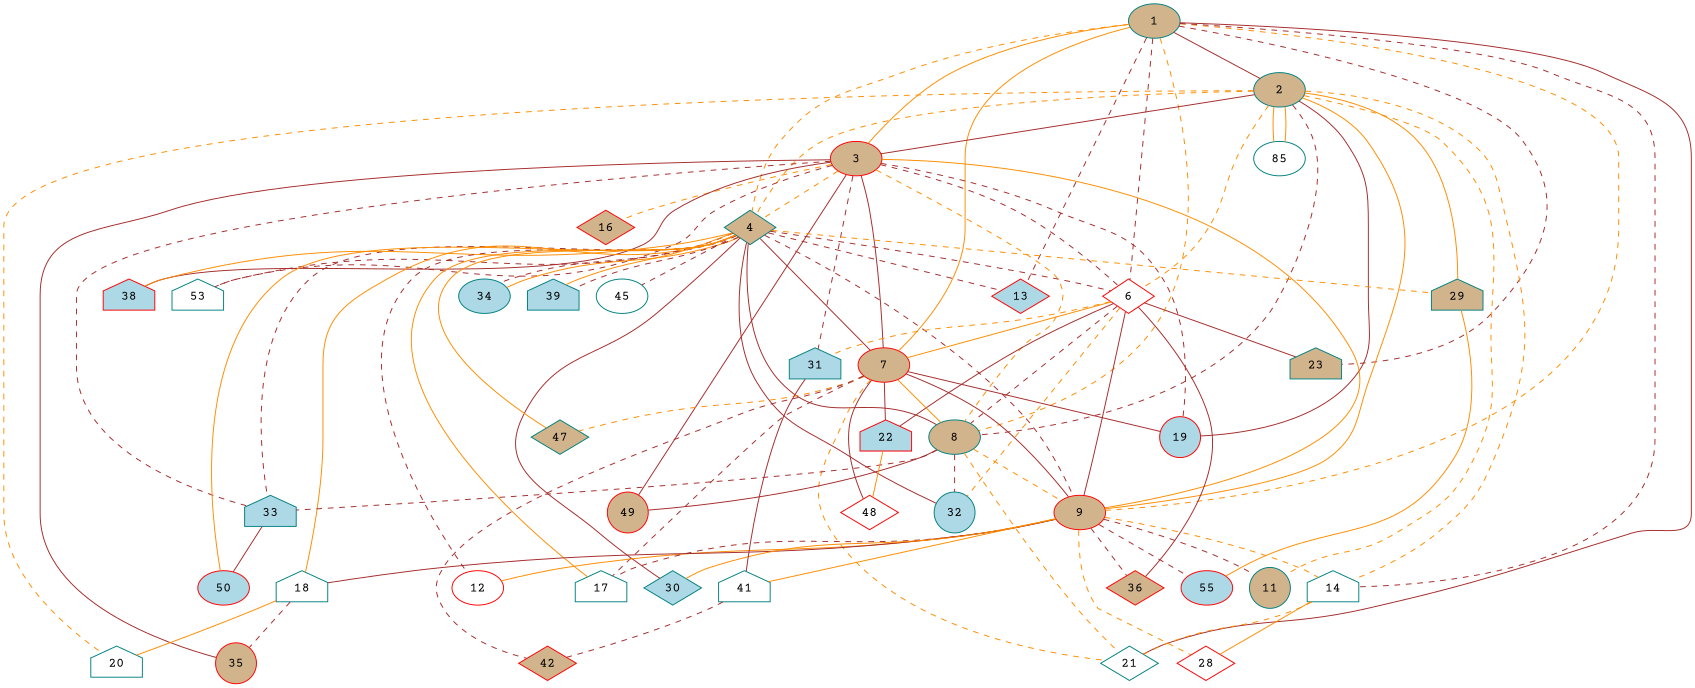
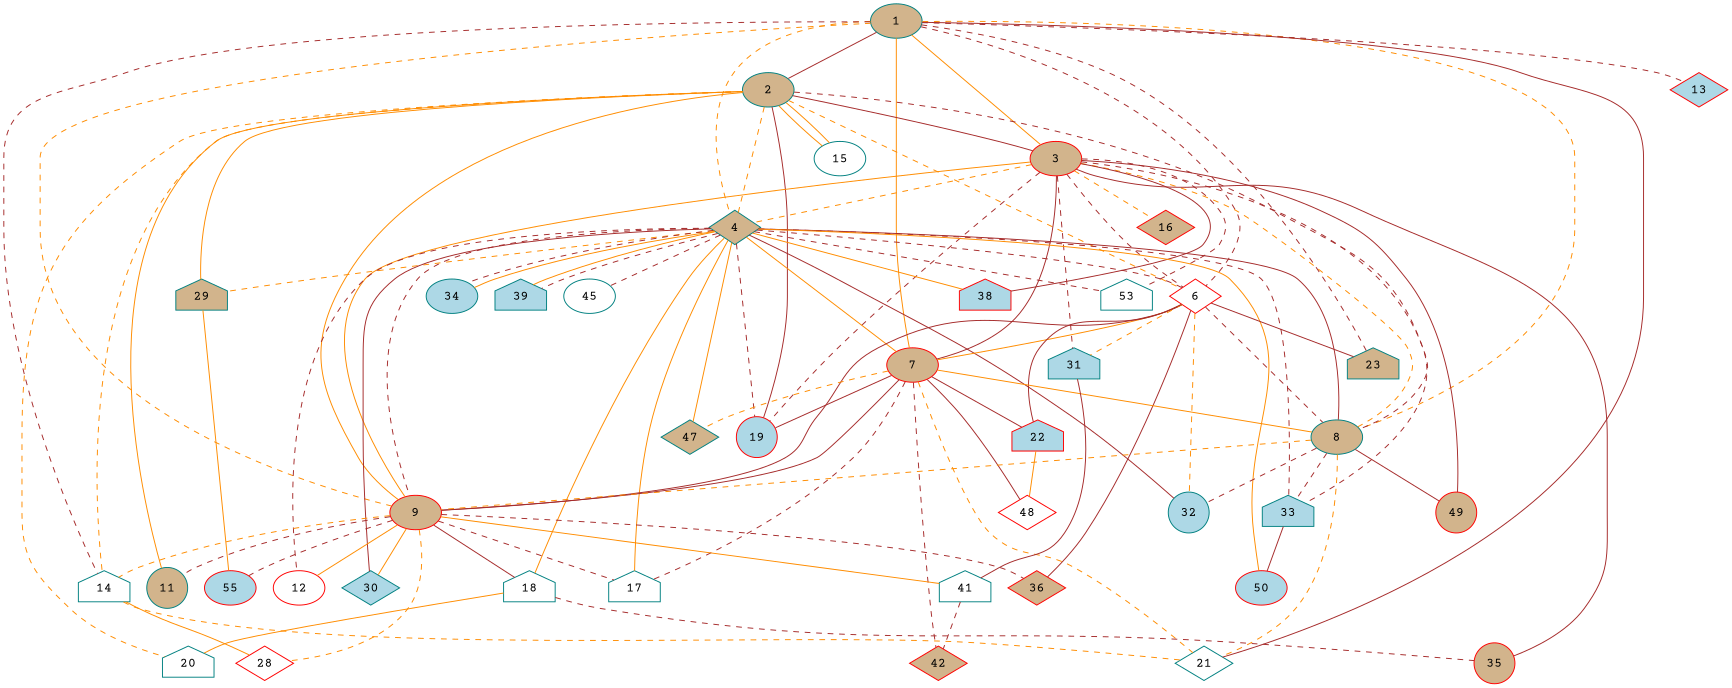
node "85": label "85" -> "15"
edge "4" -- "13": now "4" -- "19"
edge "4" -- "7": color brown -> darkorange
edge "2" -- "11": style dashed -> solid
